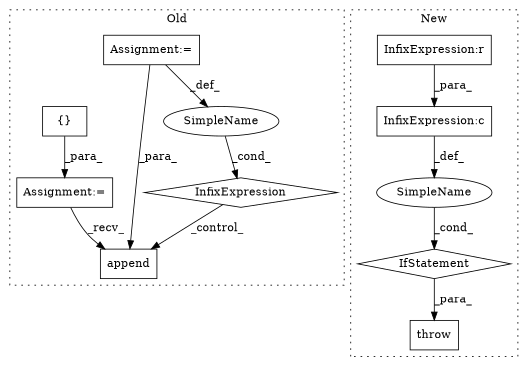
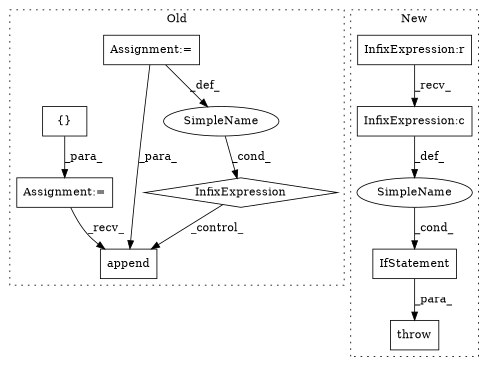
edge "InfixExpression:r" -> "InfixExpression:c": label "_para_" -> "_recv_"
node "IfStatement": shape diamond -> box
